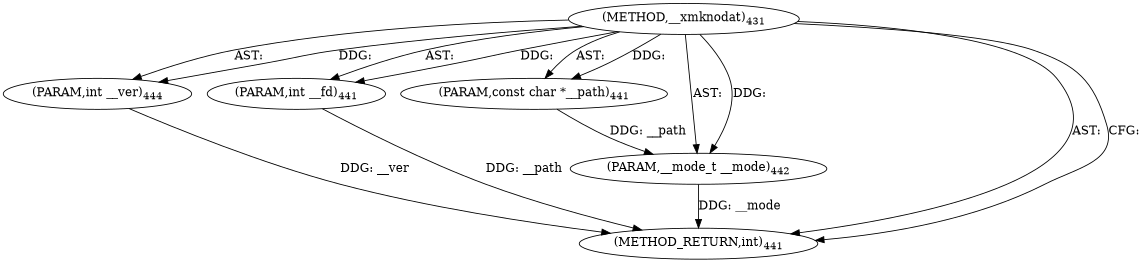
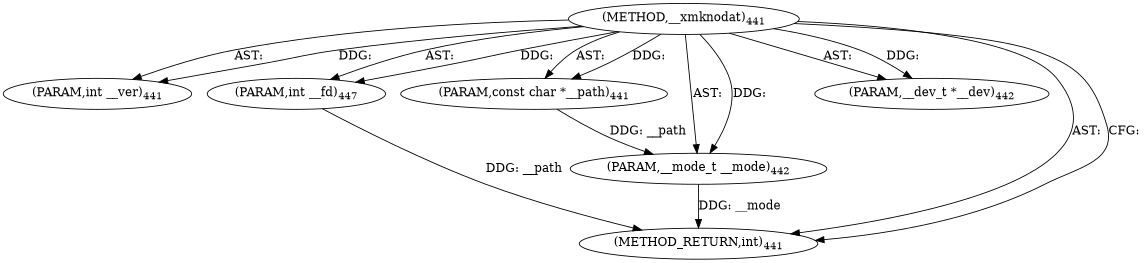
node "(METHOD,__xmknodat)": text "431" -> "441"
node "(PARAM,int __ver)": text "444" -> "441"
node "(PARAM,int __fd)": text "441" -> "447"
node "(PARAM,__dev_t *__dev)": added
edge "(PARAM,int __ver)" -> "(METHOD_RETURN,int)": removed, label "DDG: __ver"
